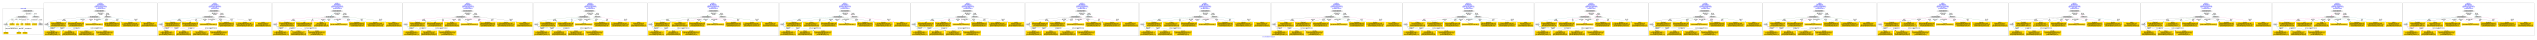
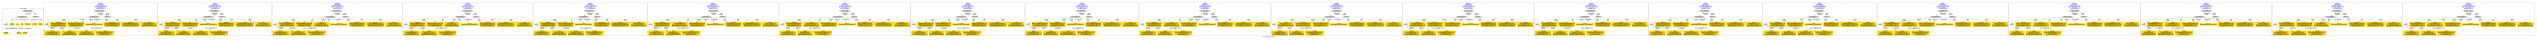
node "ImageURL": fillcolor lightgray -> gold
